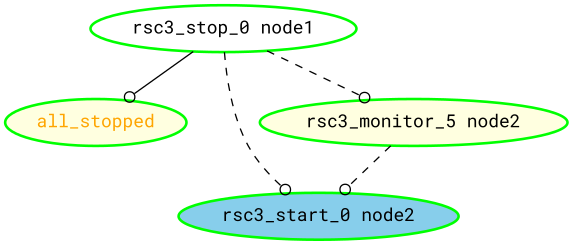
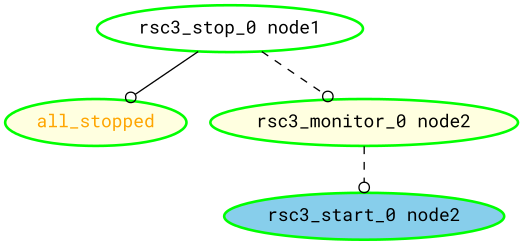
node "rsc3_monitor_5 node2": label "rsc3_monitor_5 node2" -> "rsc3_monitor_0 node2"
edge "rsc3_stop_0 node1" -> "rsc3_start_0 node2": removed
